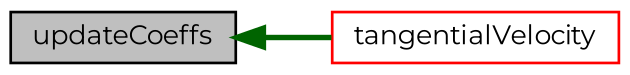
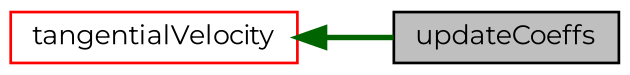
edge "tangentialVelocity" -> "updateCoeffs": reversed
